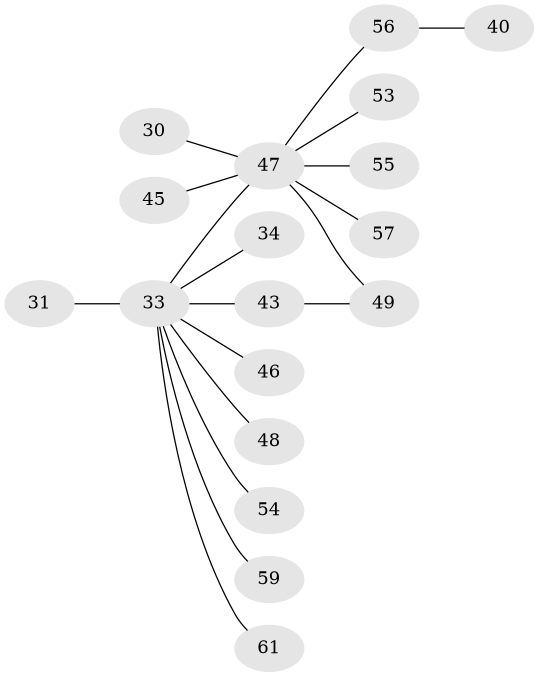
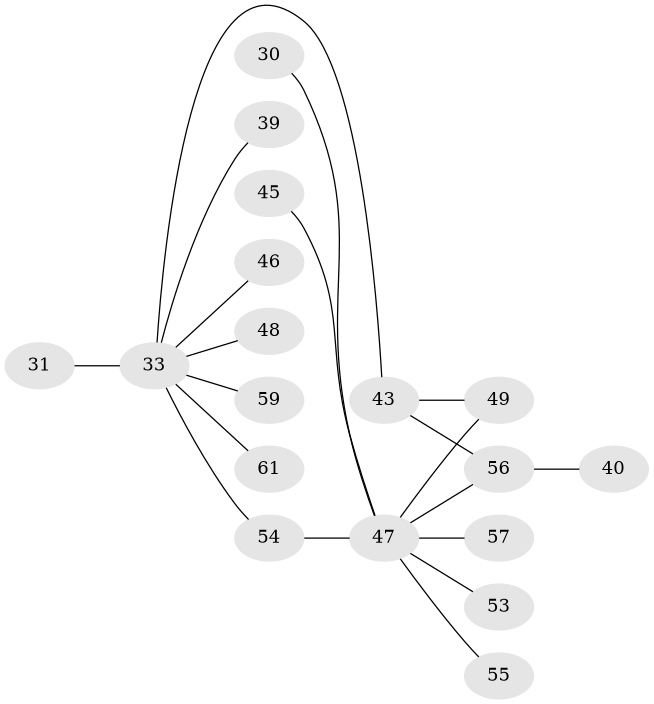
edge "47" -- "33": now "47" -- "54"
node "34": label "34" -> "39"
edge "43" -- "56": added
